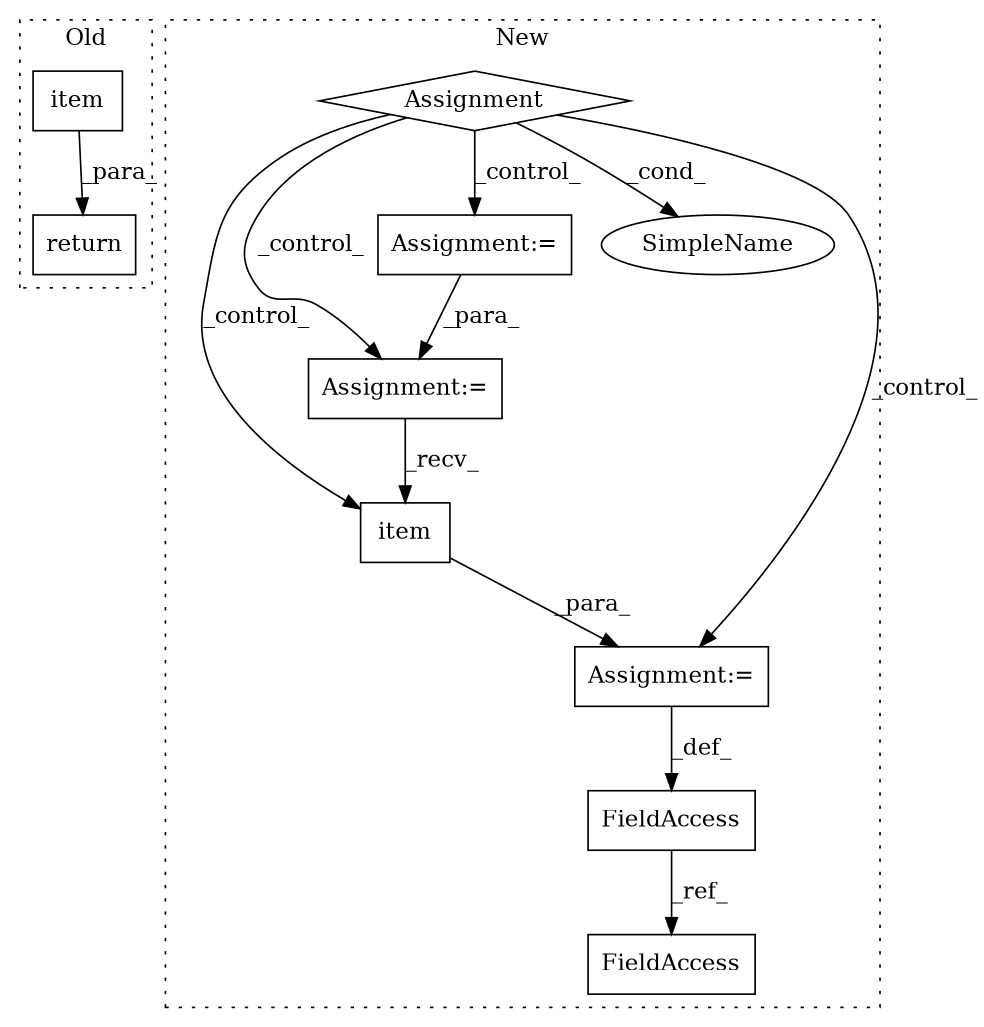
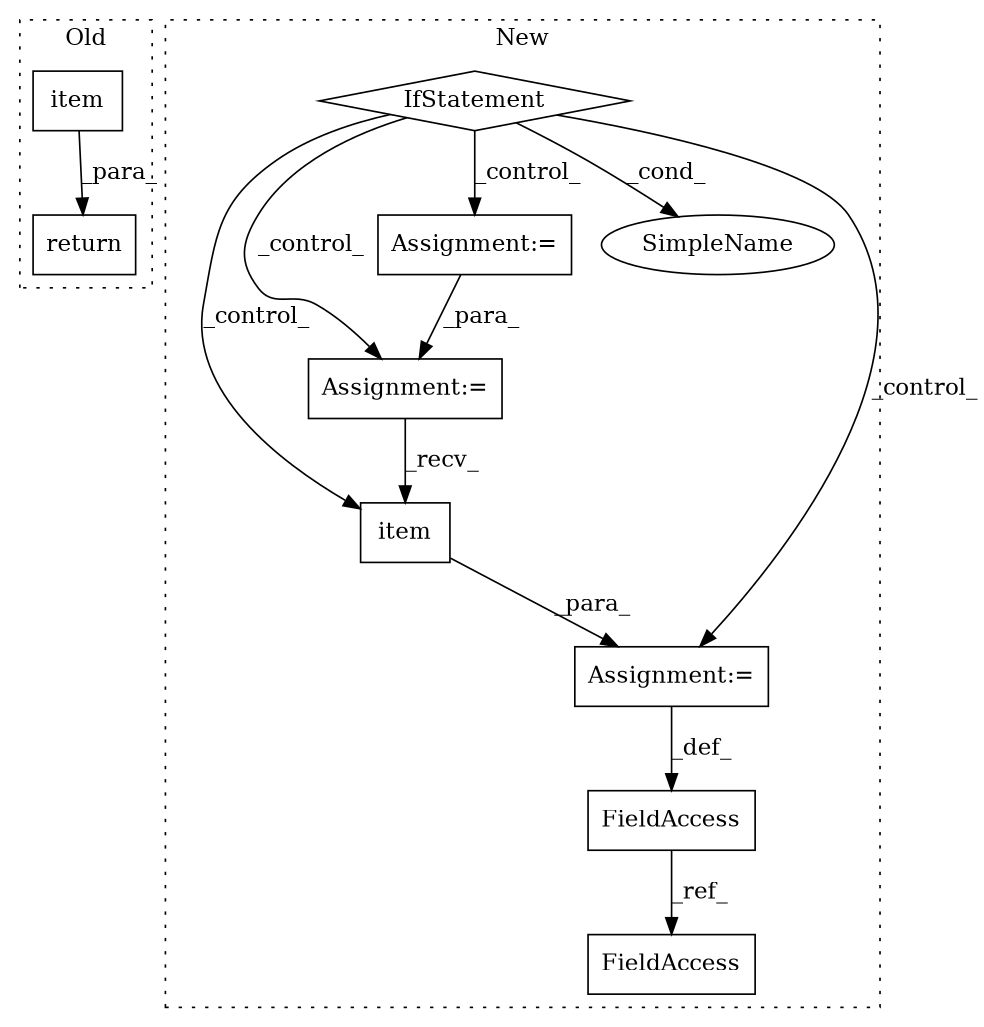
node "Assignment": label "Assignment" -> "IfStatement"
